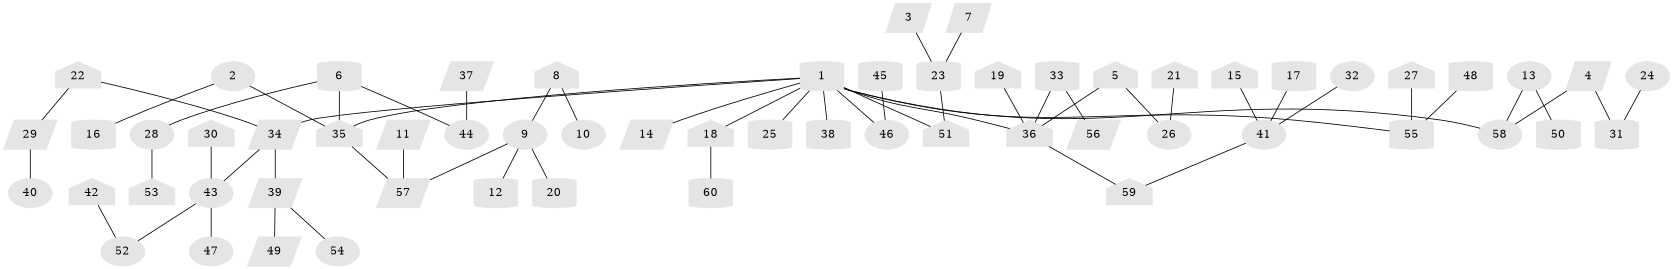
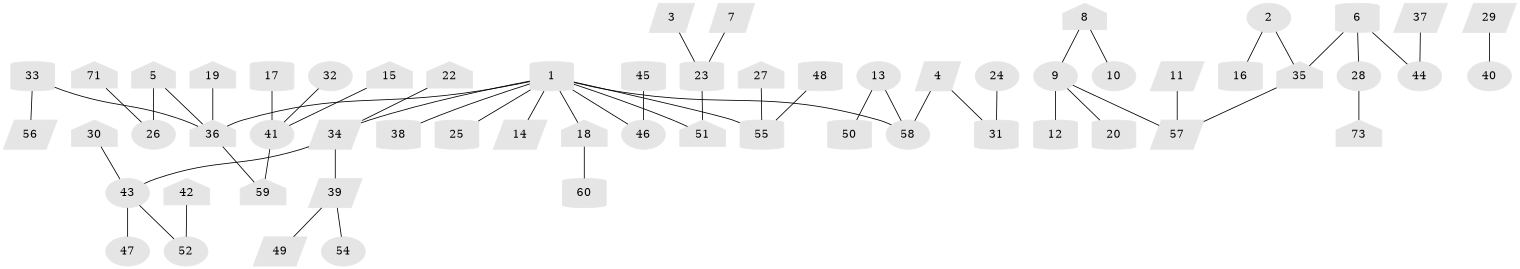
node "21": label "21" -> "71"
edge "1" -- "35": removed
edge "22" -- "29": removed
node "53": label "53" -> "73"
